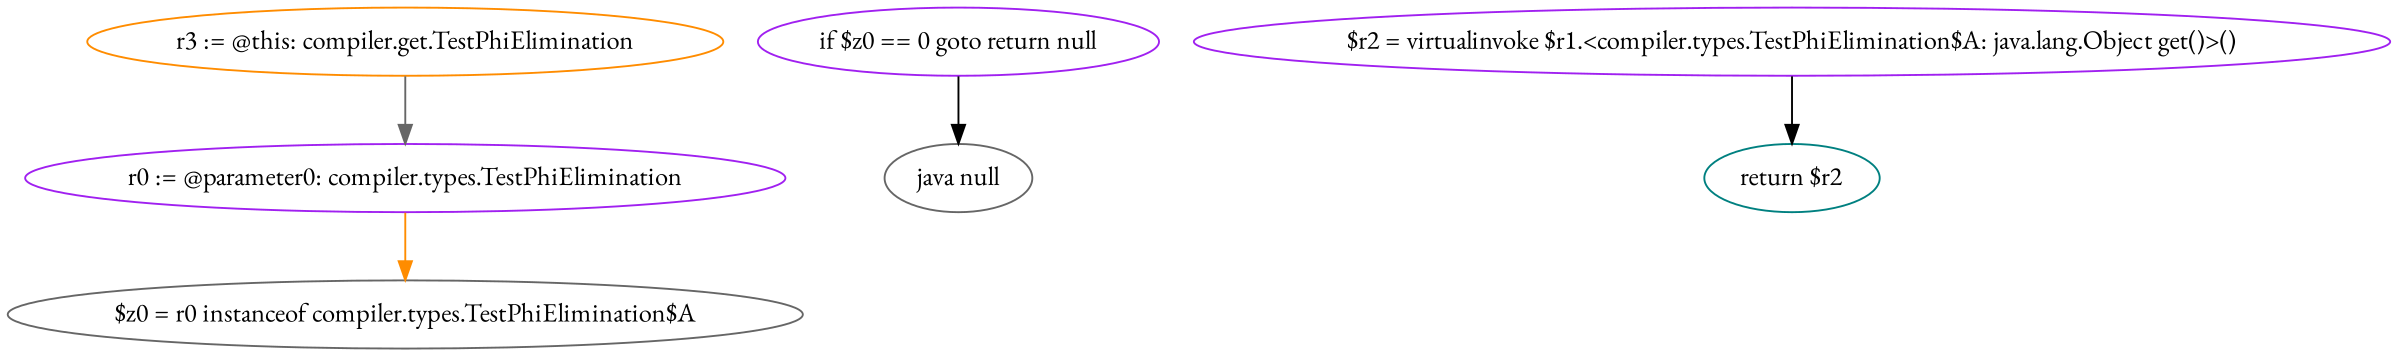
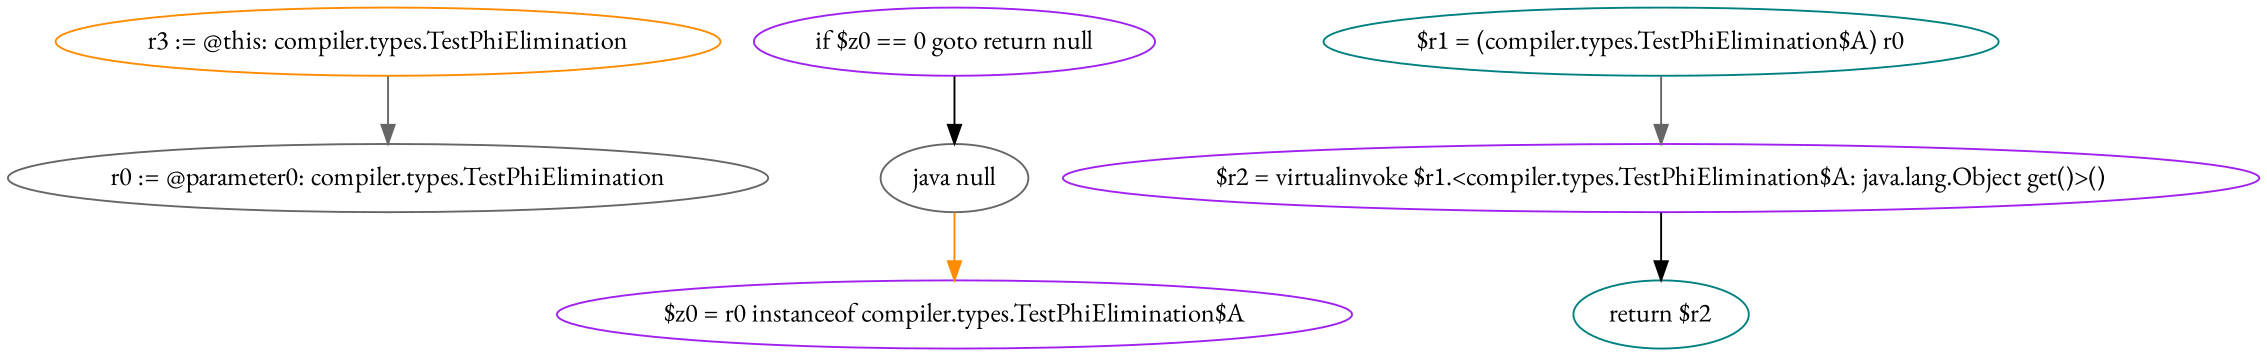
node "r3 := @this: compiler.get.TestPhiElimination": label "r3 := @this: compiler.get.TestPhiElimination" -> "r3 := @this: compiler.types.TestPhiElimination"
node "$r1 = (compiler.types.TestPhiElimination$A) r0": added
node "r0 := @parameter0: compiler.types.TestPhiElimination": color purple -> gray40
edge "r0 := @parameter0: compiler.types.TestPhiElimination" -> "$z0 = r0 instanceof compiler.types.TestPhiElimination$A": now "java null" -> "$z0 = r0 instanceof compiler.types.TestPhiElimination$A"
node "$z0 = r0 instanceof compiler.types.TestPhiElimination$A": color gray40 -> purple
